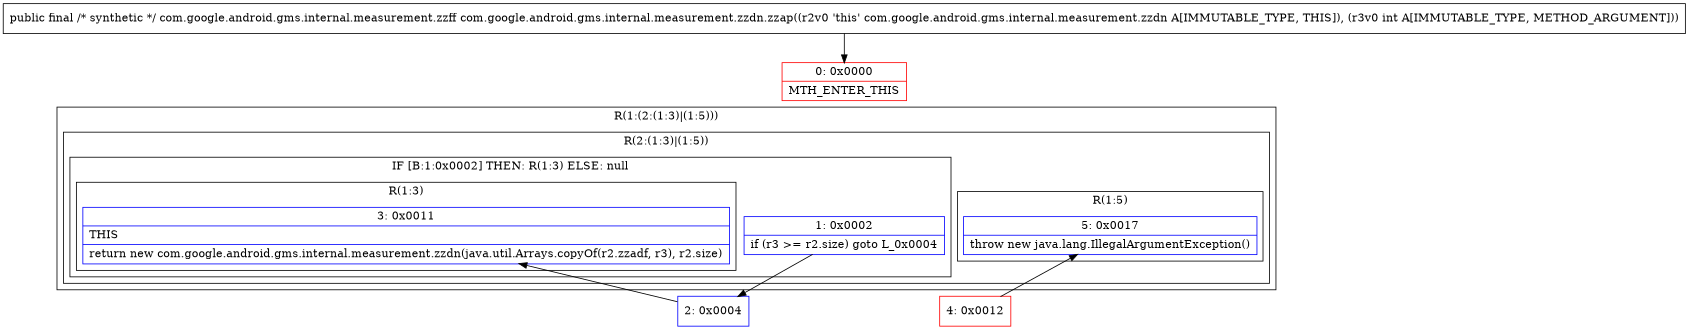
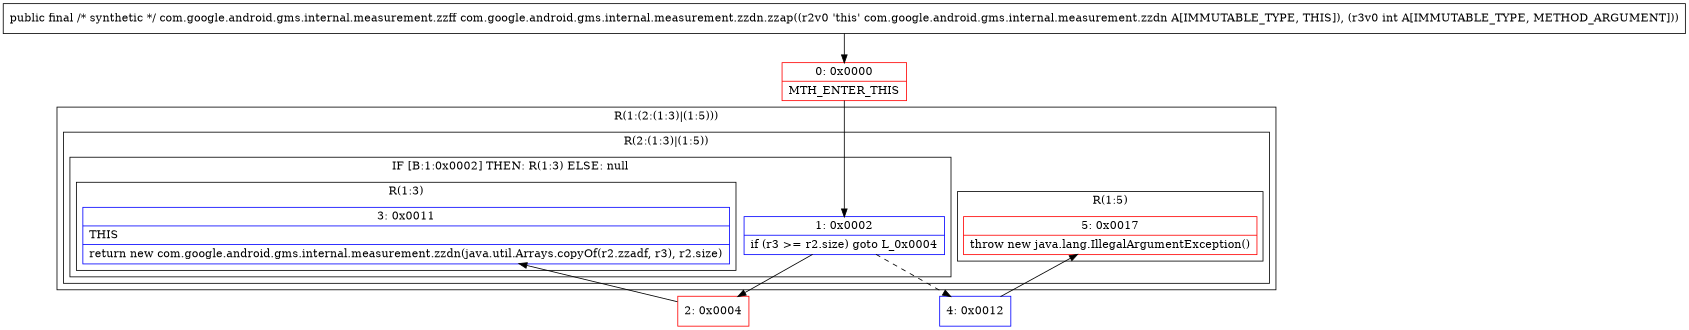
edge "0: 0x0000" -> "1: 0x0002": added
node "5: 0x0017": color blue -> red
edge "1: 0x0002" -> "4: 0x0012": added
node "2: 0x0004": color blue -> red
node "4: 0x0012": color red -> blue
